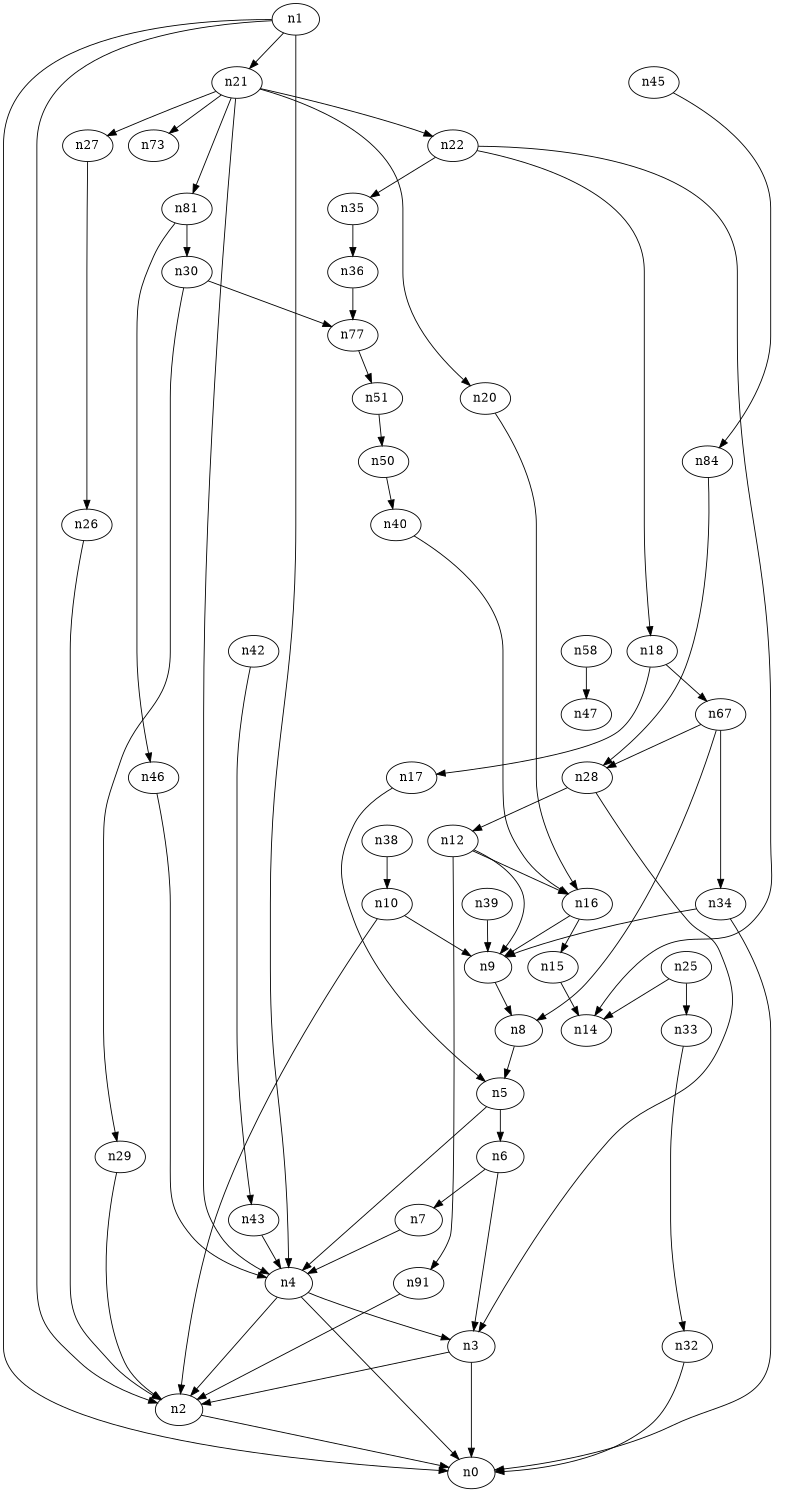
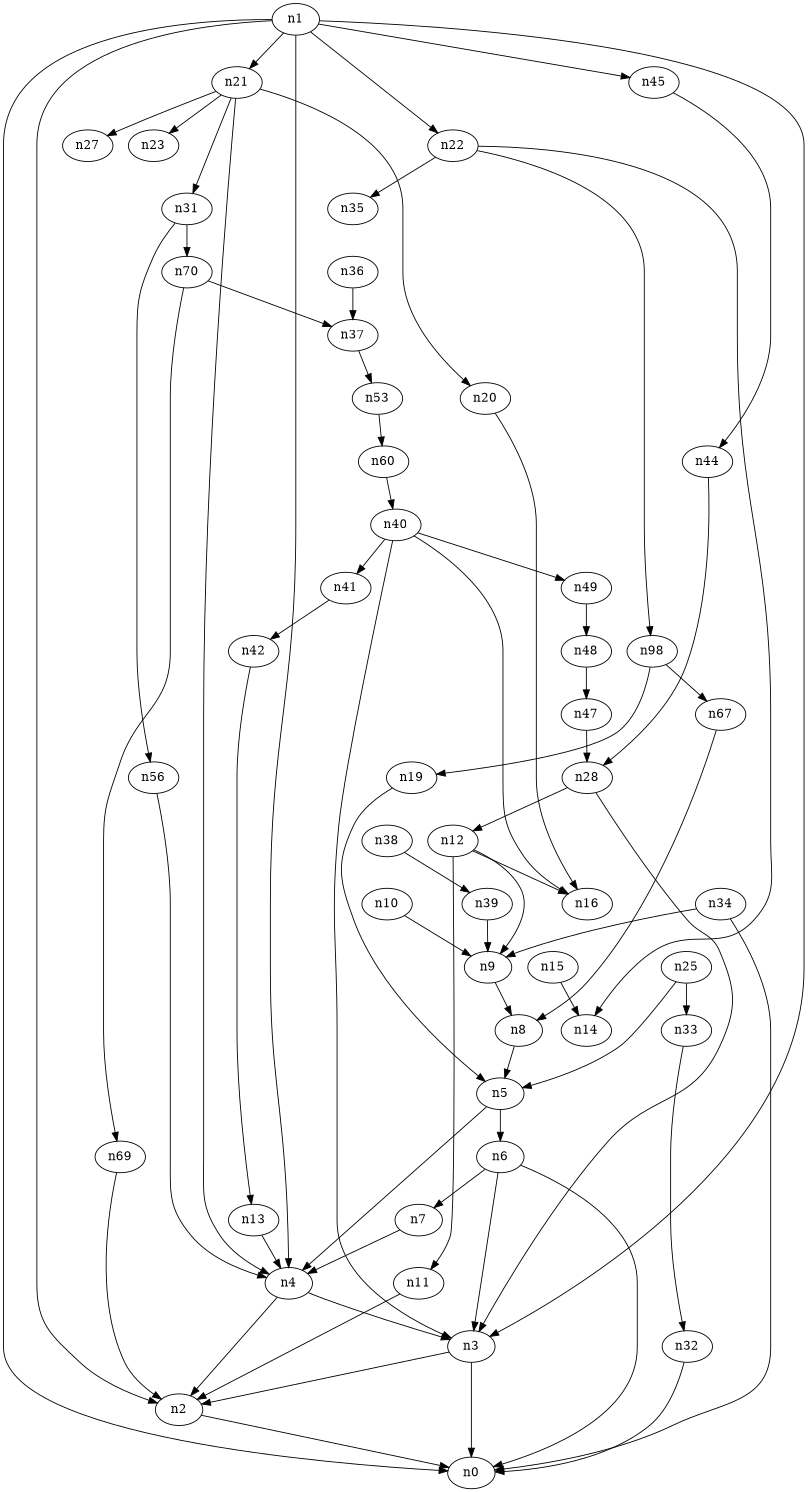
edge "n1" -> "n45": added
edge "n21" -> "n22": now "n1" -> "n22"
node "n73": label "n73" -> "n23"
node "n81": label "n81" -> "n31"
edge "n35" -> "n36": removed
node "n30": label "n30" -> "n70"
node "n77": label "n77" -> "n37"
node "n51": label "n51" -> "n53"
node "n50": label "n50" -> "n60"
node "n84": label "n84" -> "n44"
node "n26": removed
edge "n1" -> "n3": added
node "n41": added
node "n49": added
node "n58": label "n58" -> "n48"
node "n18": label "n18" -> "n98"
edge "n67" -> "n28": now "n47" -> "n28"
node "n46": label "n46" -> "n56"
node "n17": label "n17" -> "n19"
edge "n67" -> "n34": removed
edge "n38" -> "n10": now "n38" -> "n39"
edge "n16" -> "n15": removed
edge "n16" -> "n9": removed
edge "n40" -> "n3": added
edge "n25" -> "n14": now "n25" -> "n5"
edge "n10" -> "n2": removed
node "n29": label "n29" -> "n69"
node "n43": label "n43" -> "n13"
node "n91": label "n91" -> "n11"
edge "n4" -> "n0": now "n6" -> "n0"
